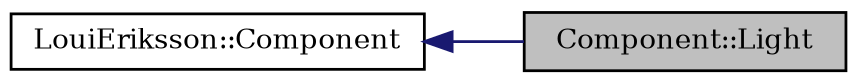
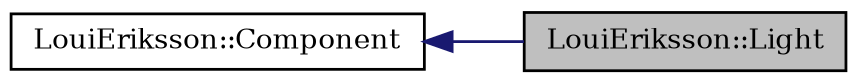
node "Component::Light": label "Component::Light" -> "LouiEriksson::Light"
